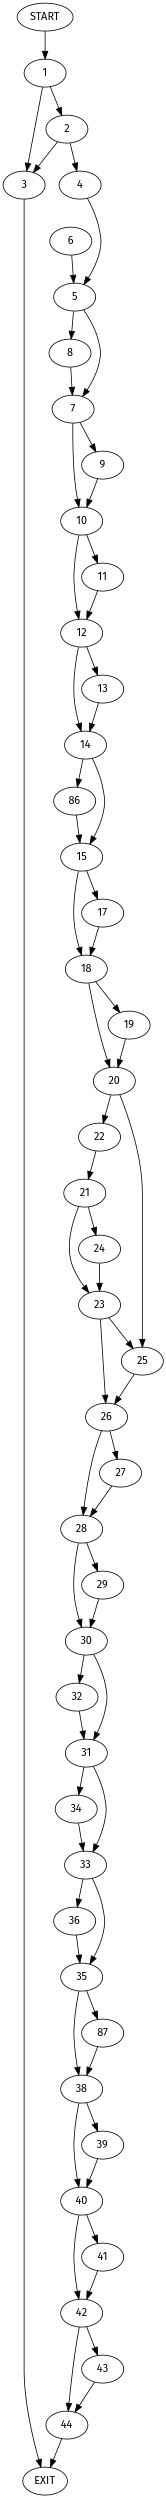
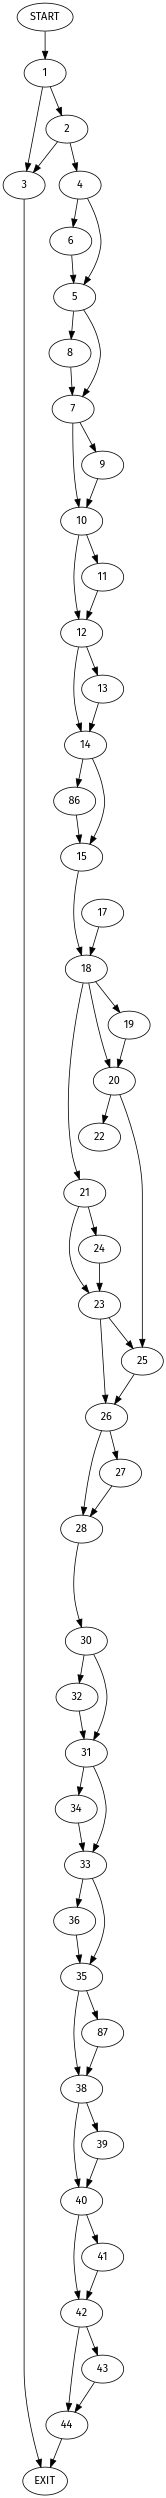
edge "4" -> "6": added
edge "15" -> "17": removed
edge "22" -> "21": now "18" -> "21"
node "29": removed
